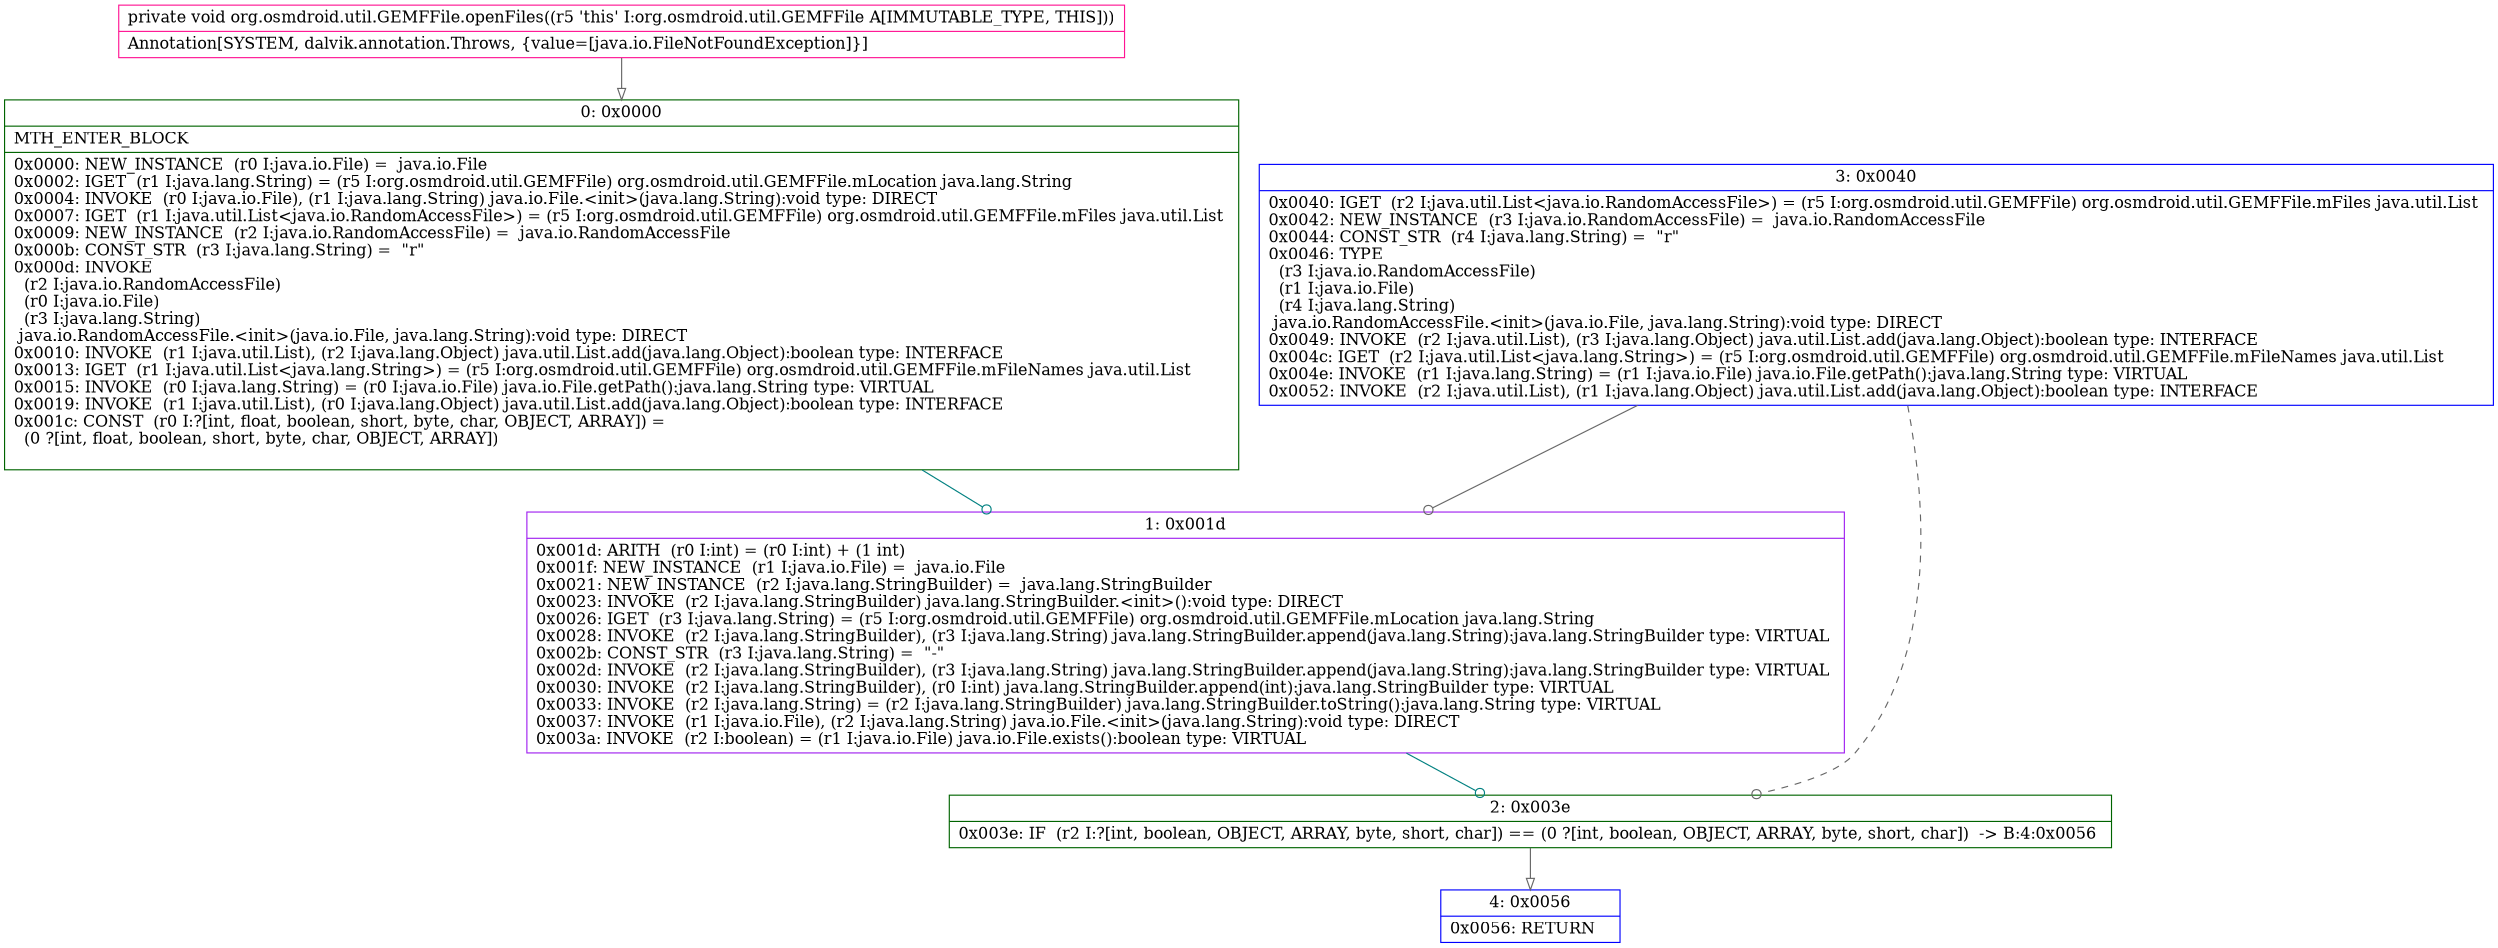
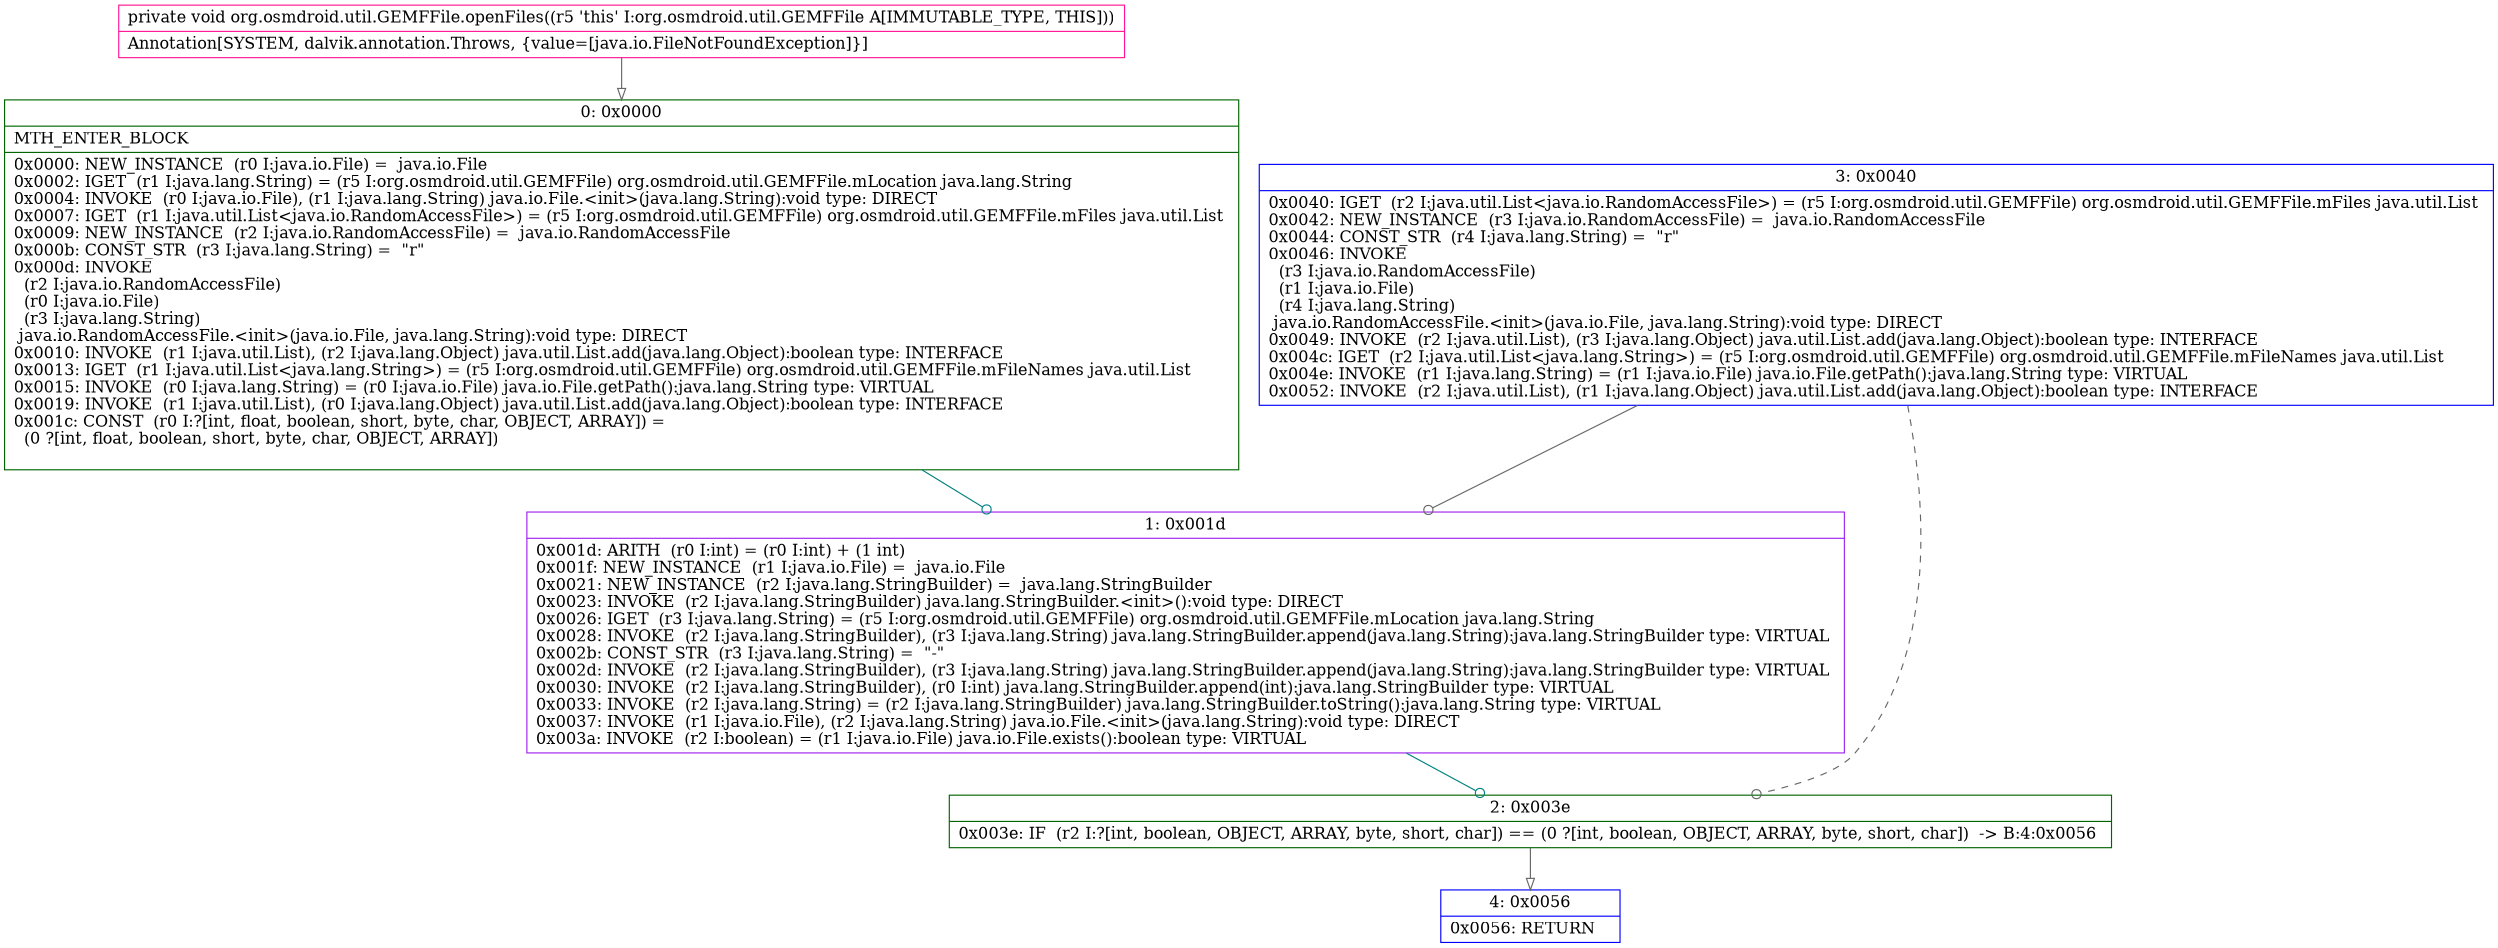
node "3: 0x0040": text "0x0046: TYPE" -> "0x0046: INVOKE"
